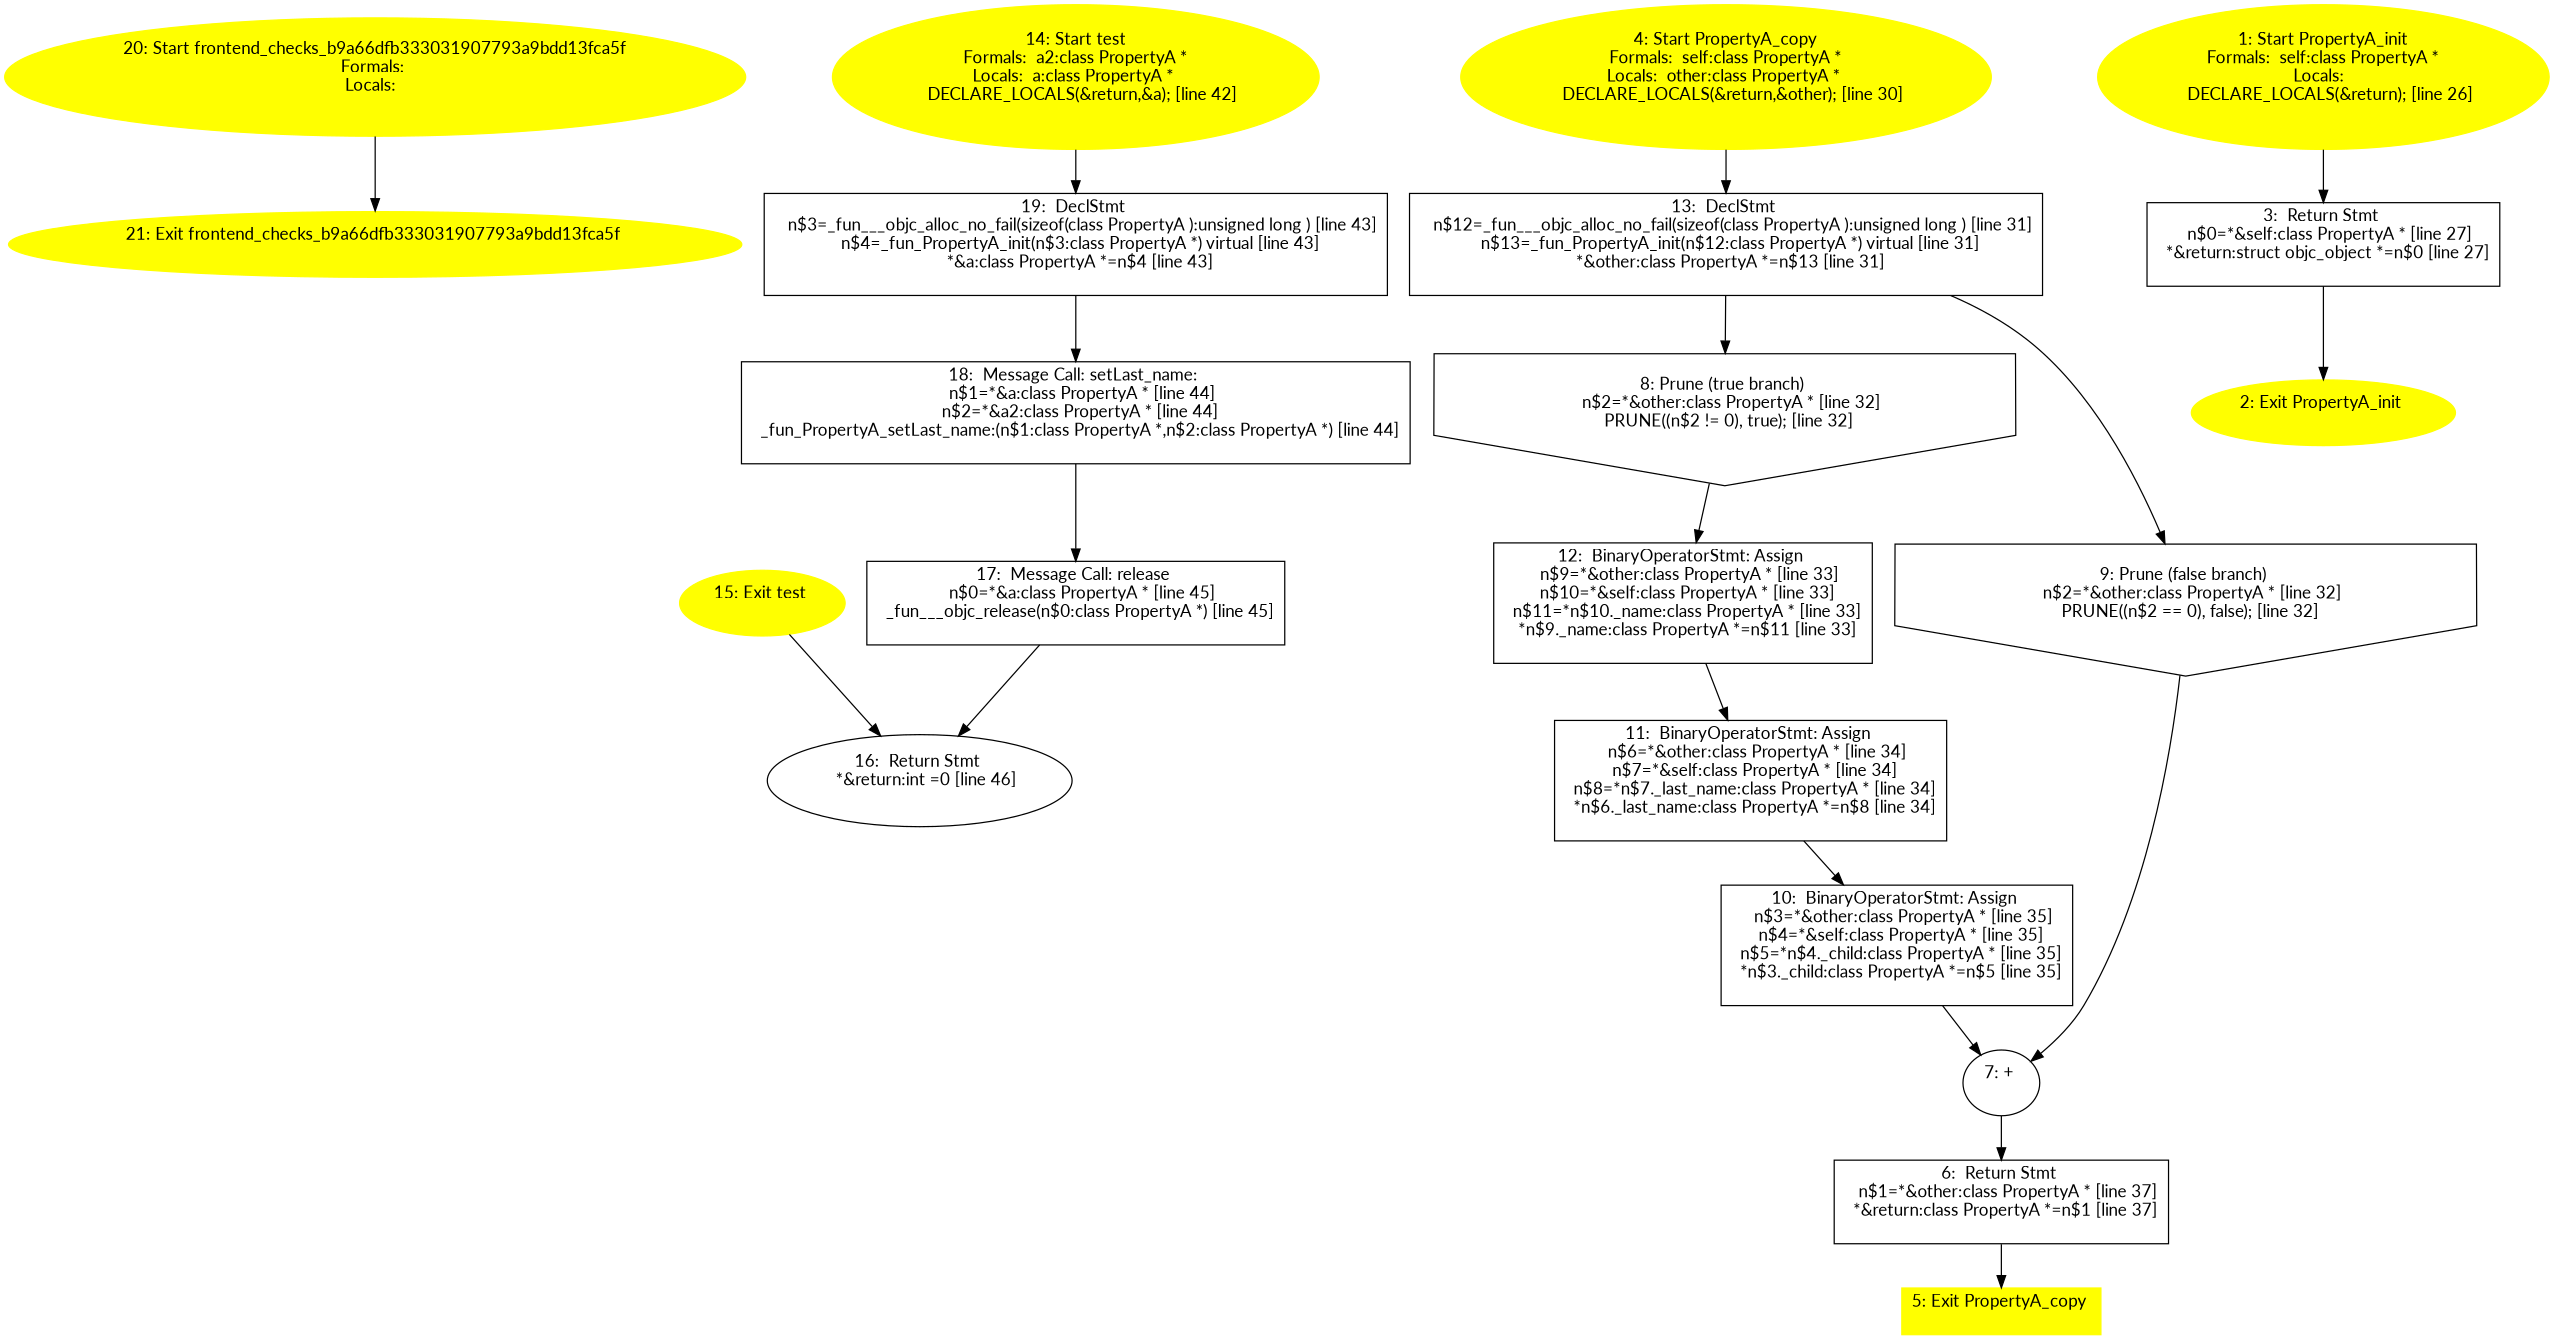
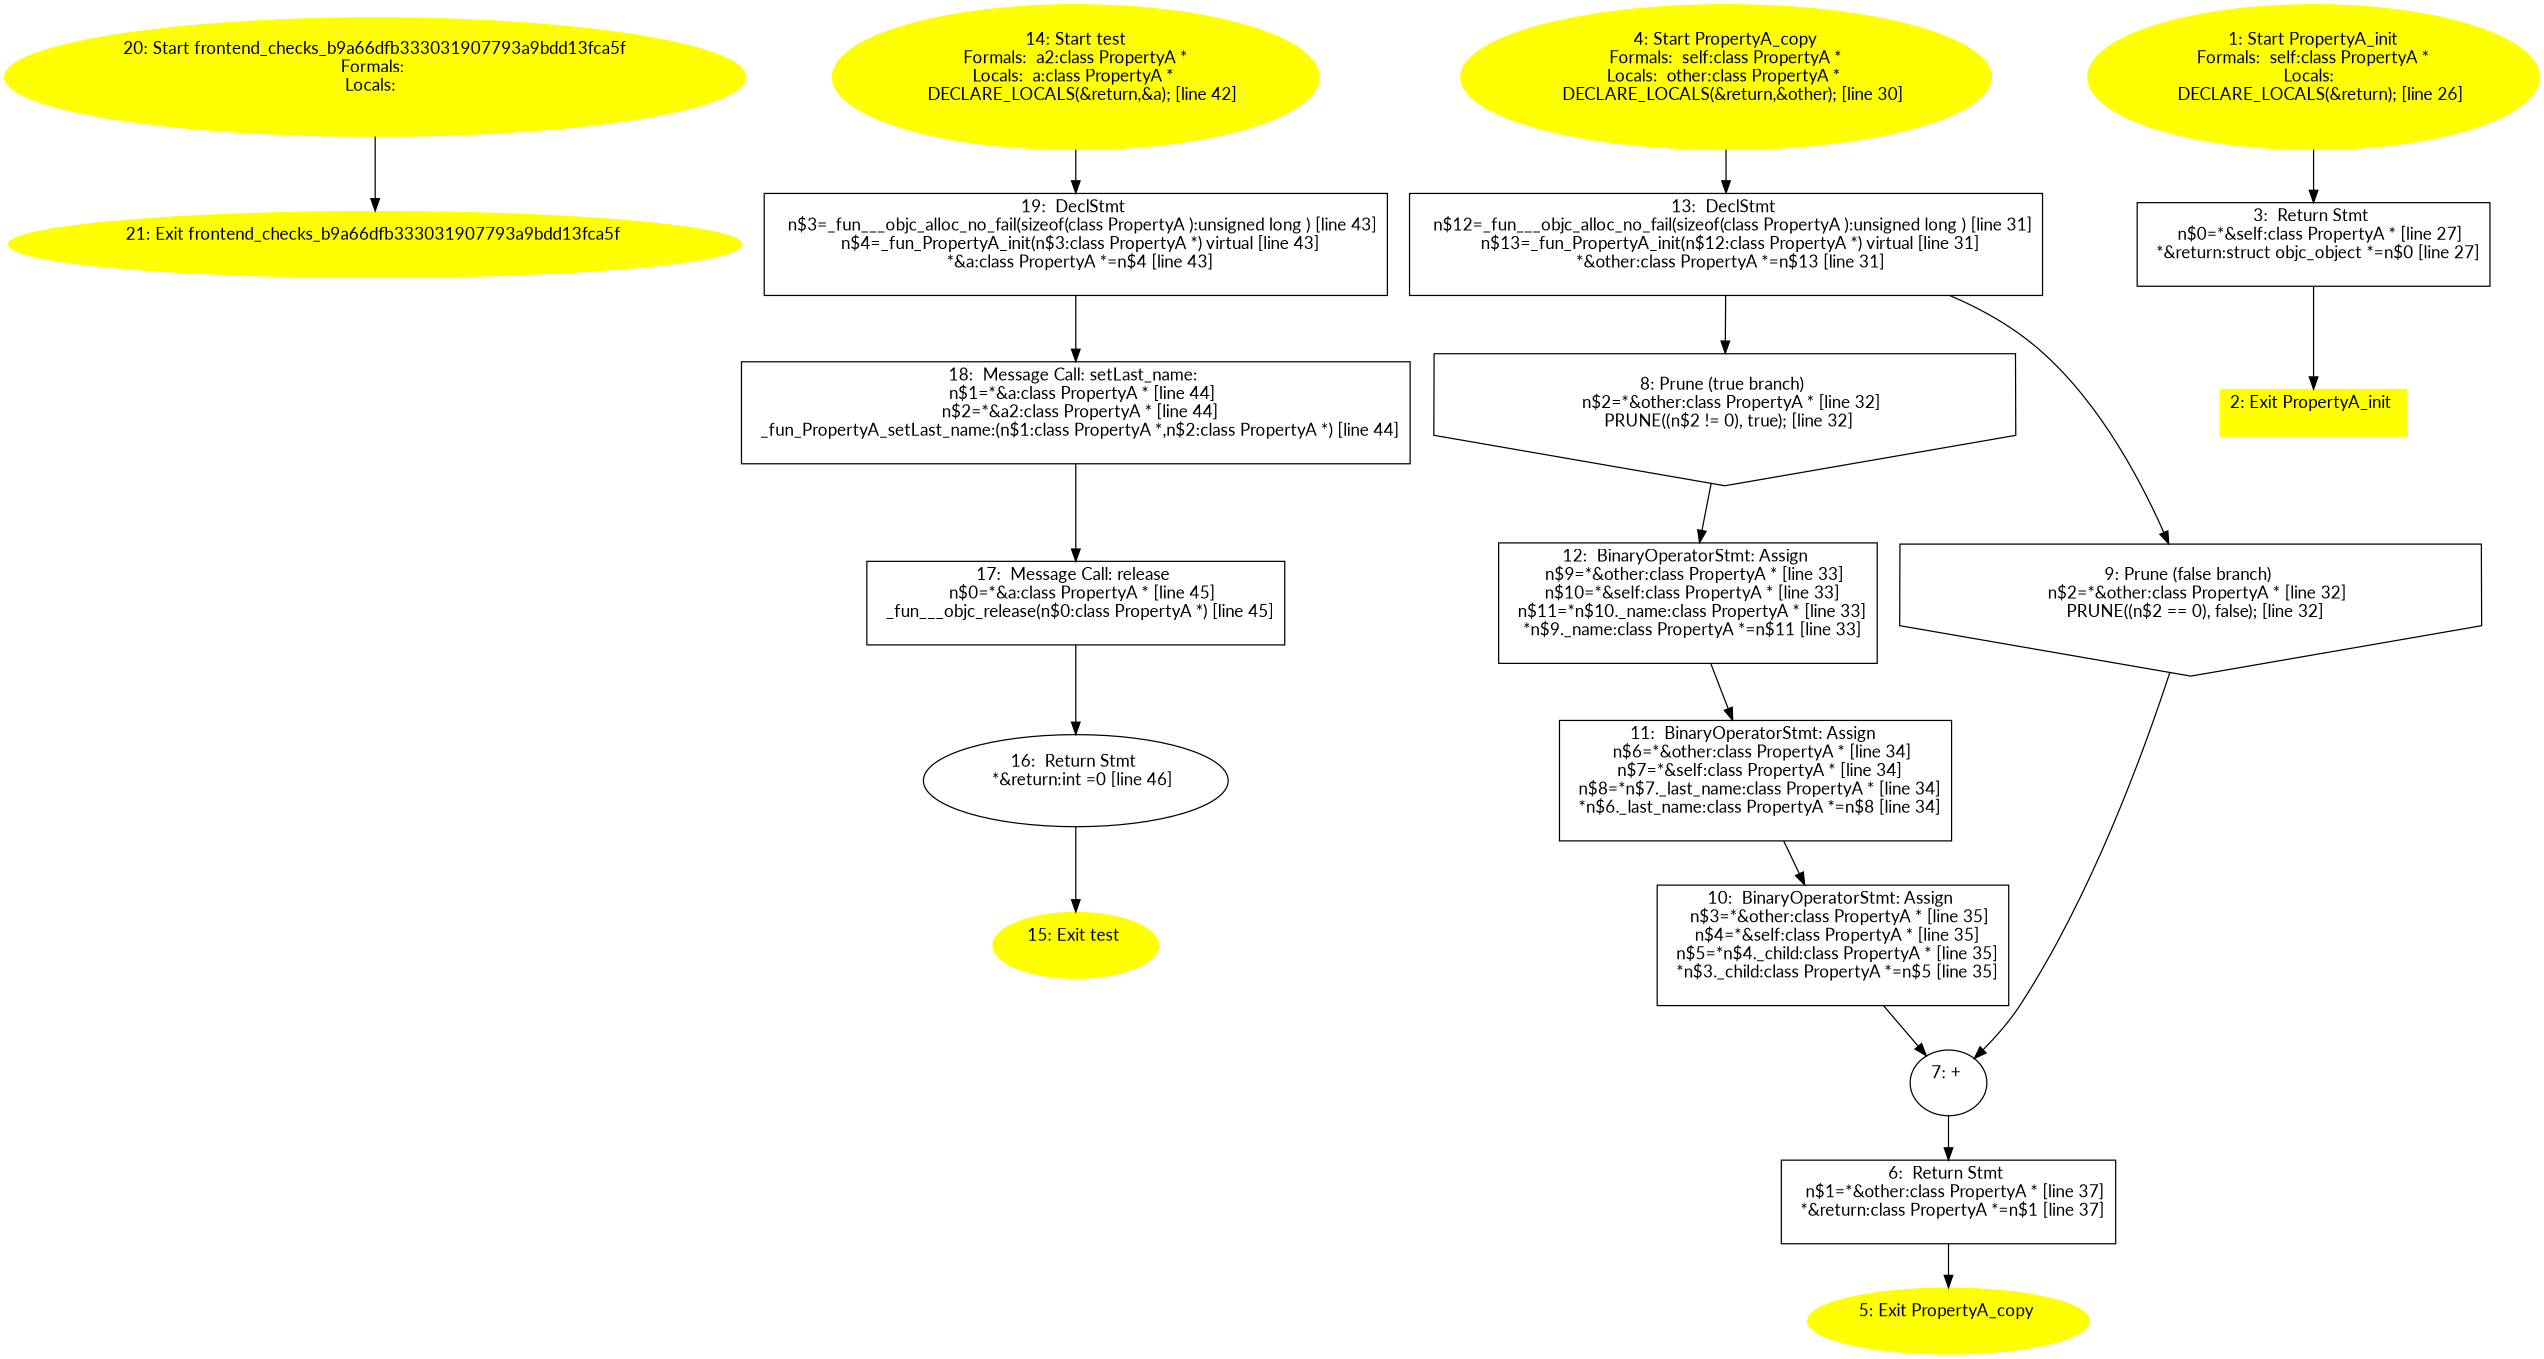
node "2: Exit PropertyA_init": shape ellipse -> box
edge "15: Exit test" -> "16:  Return Stmt *&return:int =0 [line 46]": reversed
node "5: Exit PropertyA_copy": shape box -> ellipse
